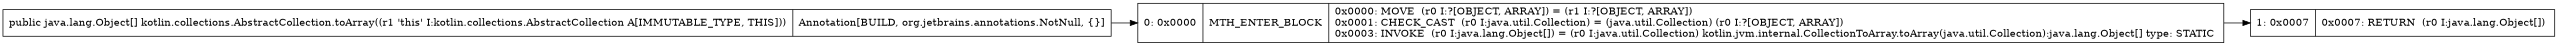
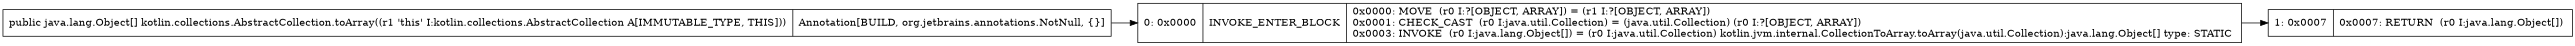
node "0: 0x0000": text "MTH_ENTER_BLOCK" -> "INVOKE_ENTER_BLOCK"
